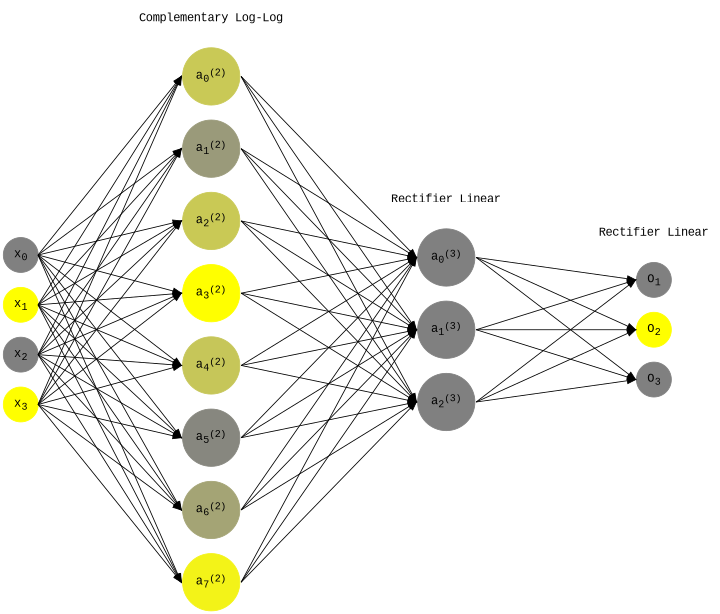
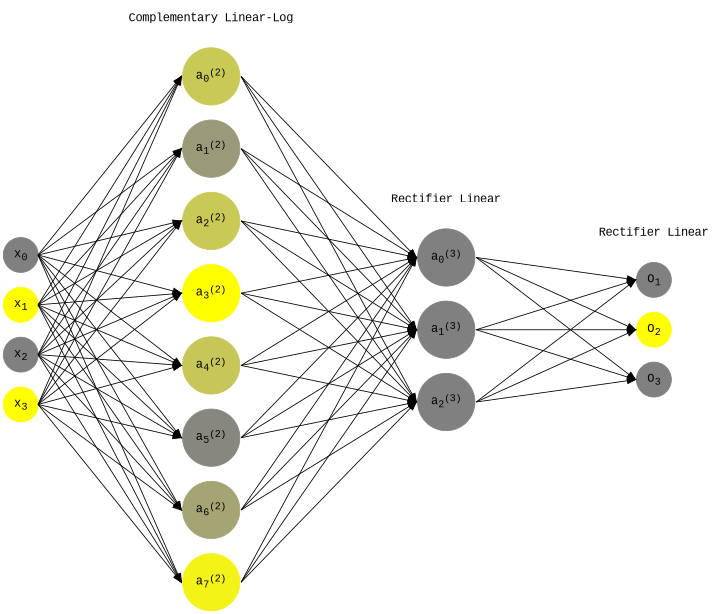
node "Complementary Log-Log": label "Complementary Log-Log" -> "Complementary Linear-Log"
